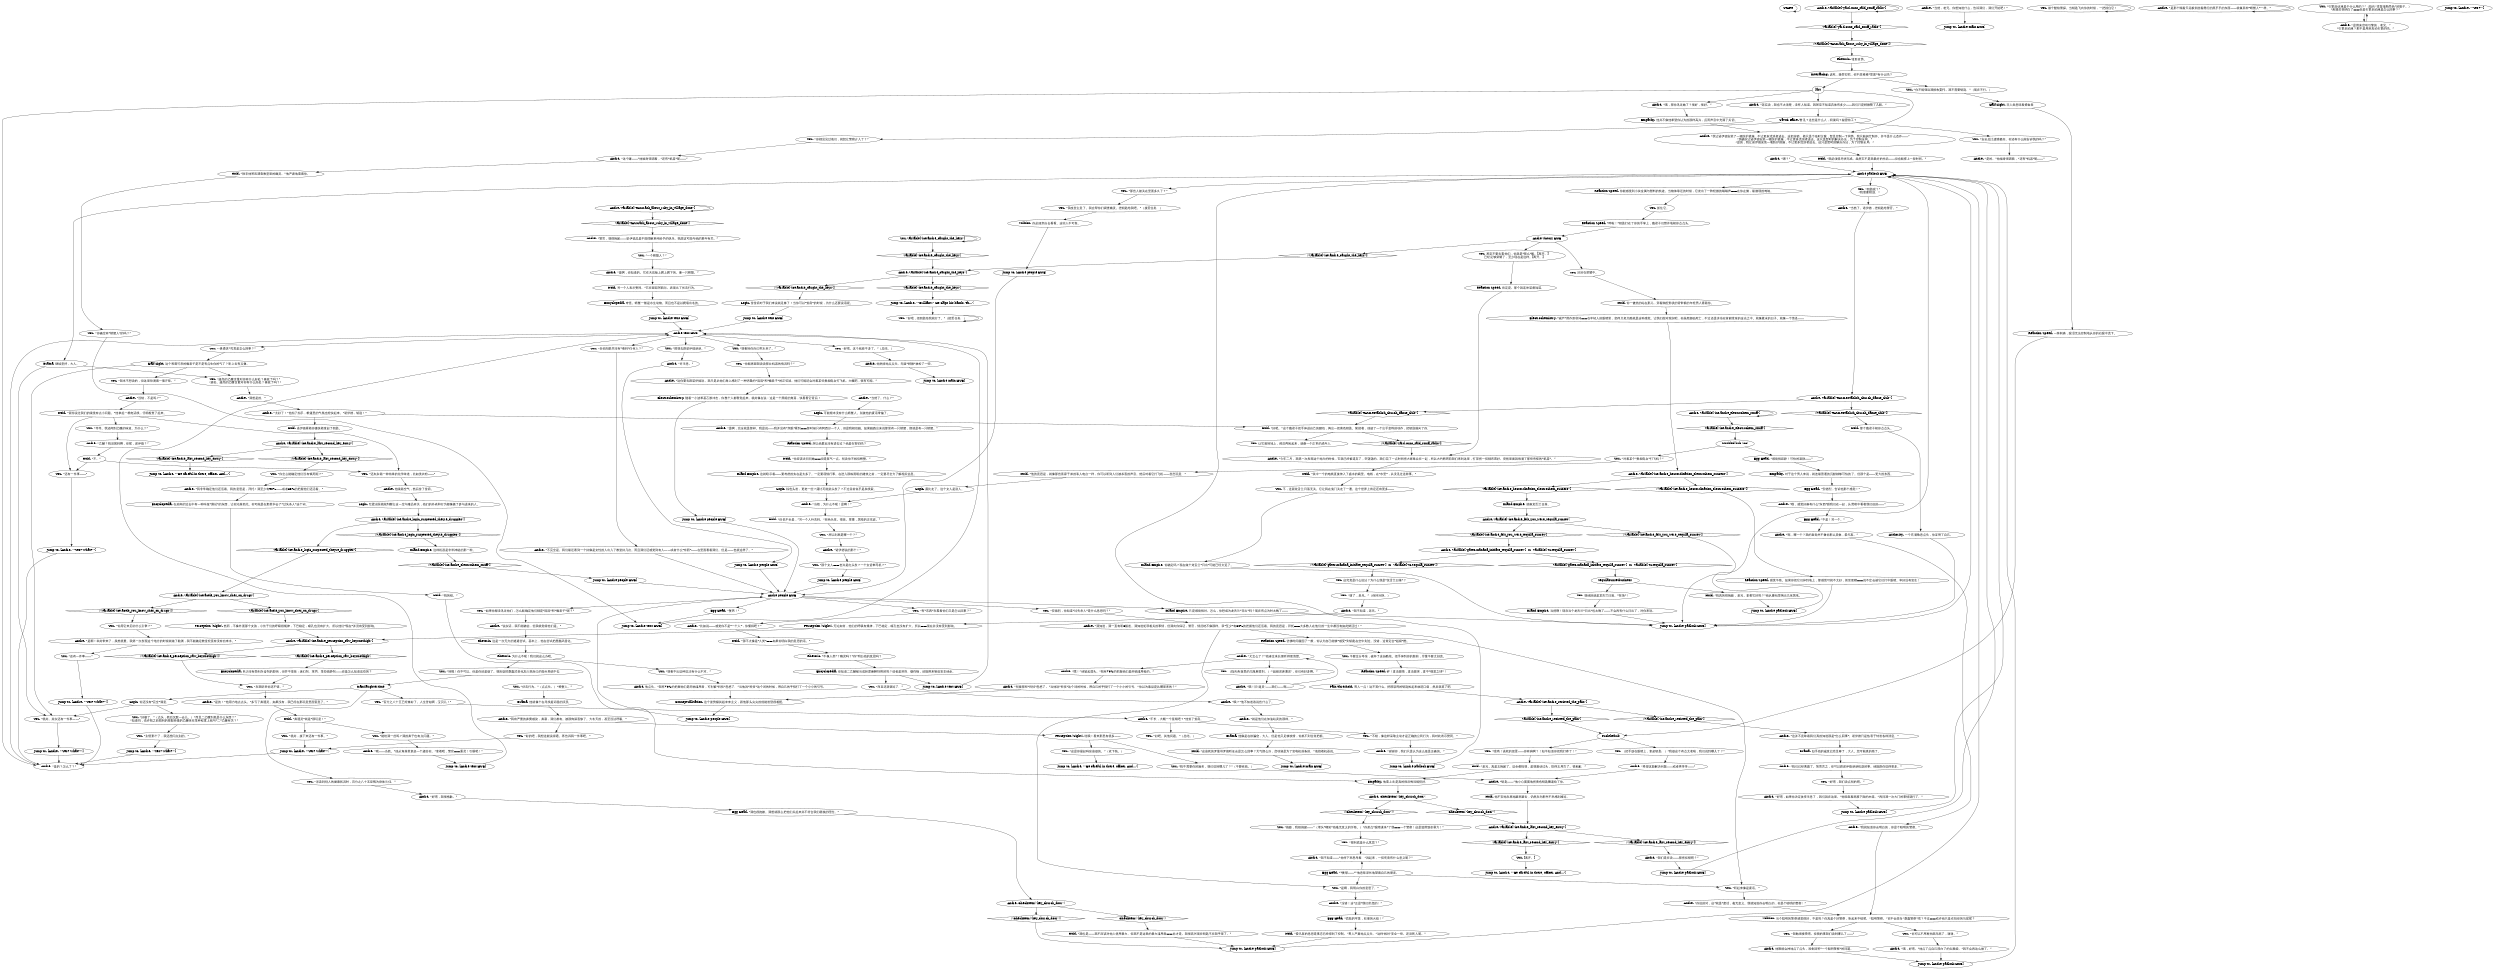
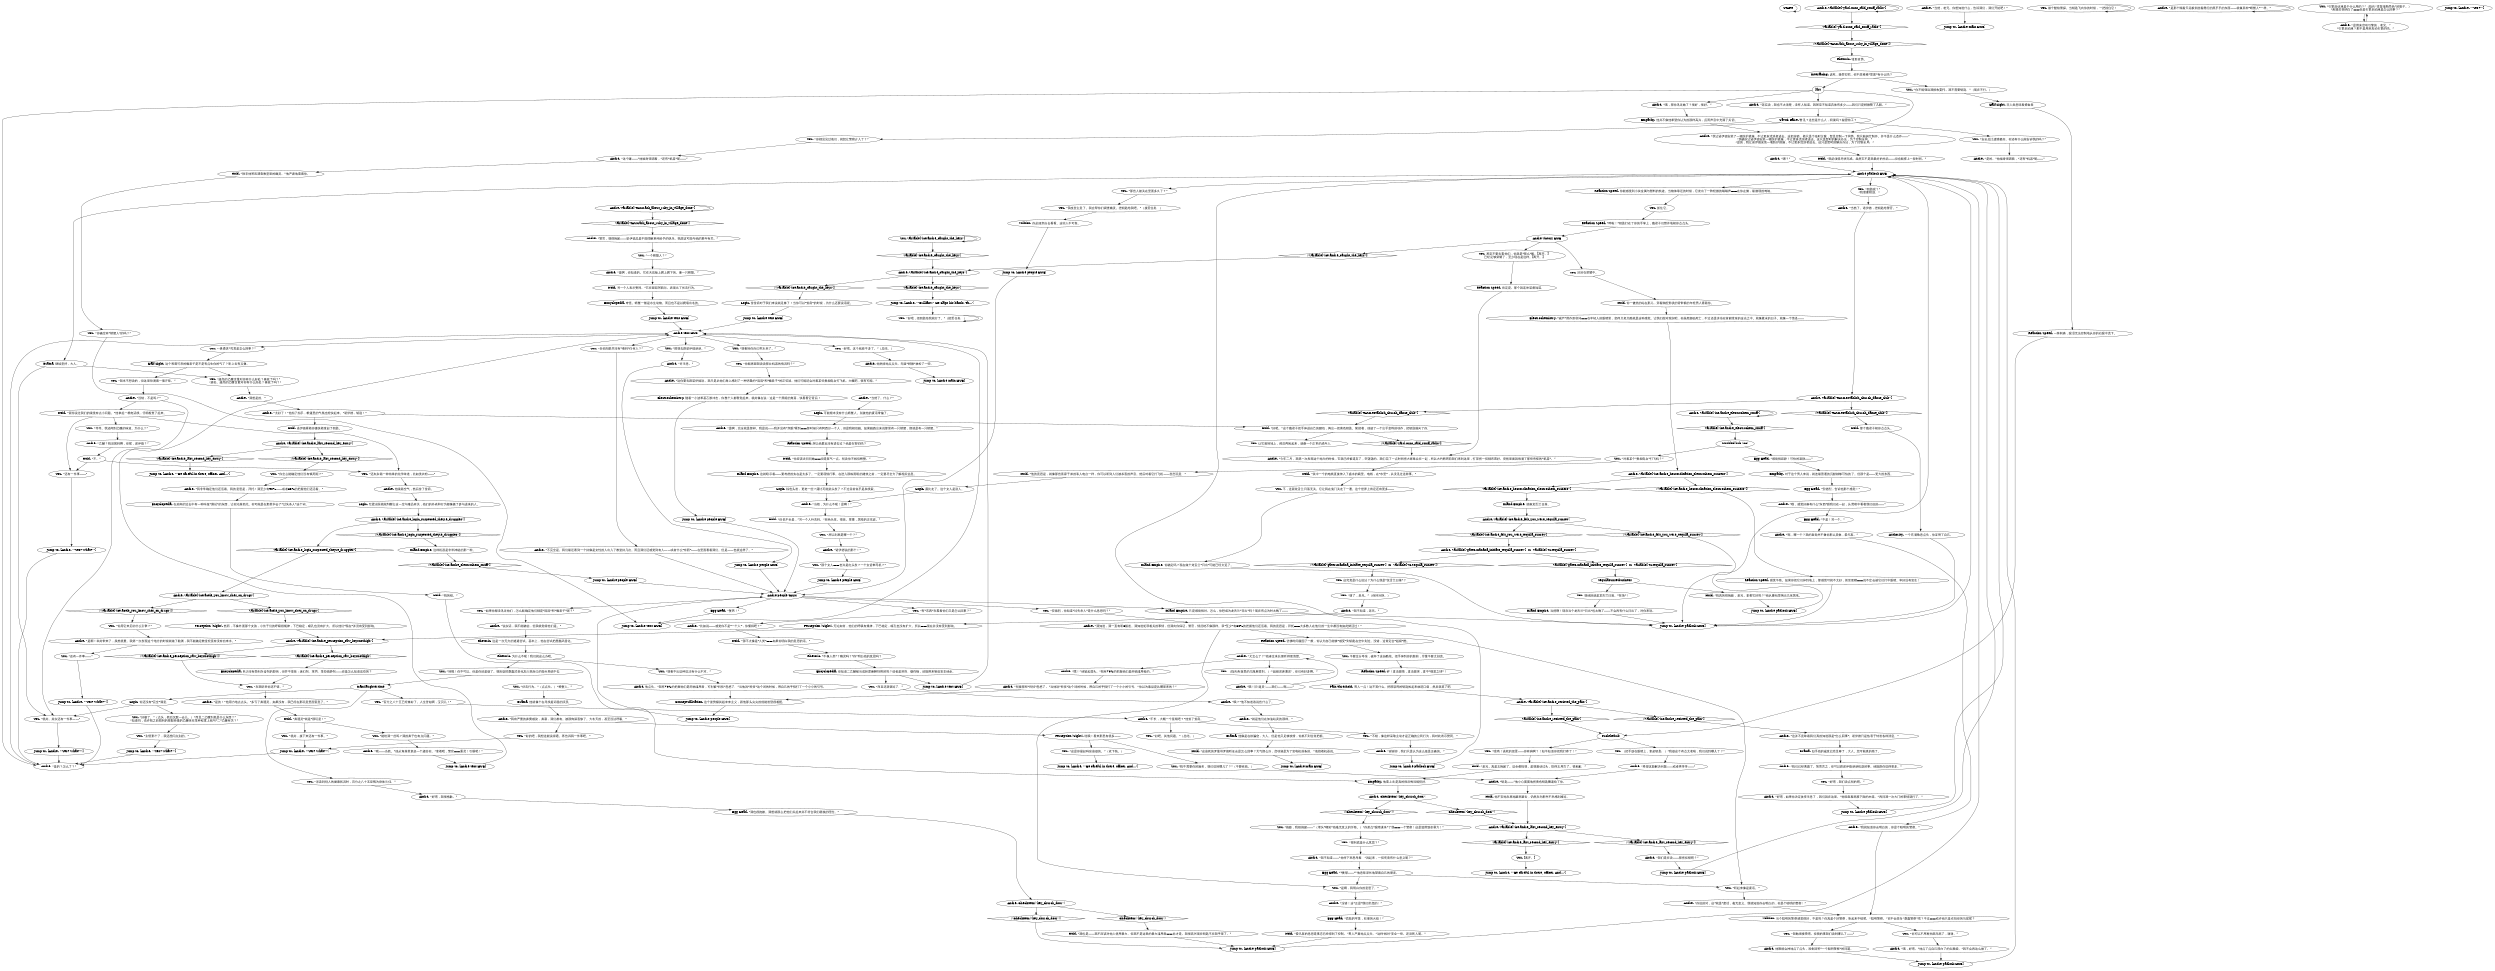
edge "Half Light: 这个和蔼可亲的瘾君子是不是有点生你的气了？听上去有点像。" -> "You: “很好。其实还有一件事……”": now "Andre: “没错，不是吗？”" -> "You: “很好。其实还有一件事……”"
node "Andre people HUB": label "Andre people HUB" -> "Andre people TASK"
edge "Egg Head: “*噢耶……*”他意味深长地望着自己的朋友。" -> "Andre: “我不知道……”他停下来思考着。“说起来，一切究竟有什么意义呢？”": reversed
